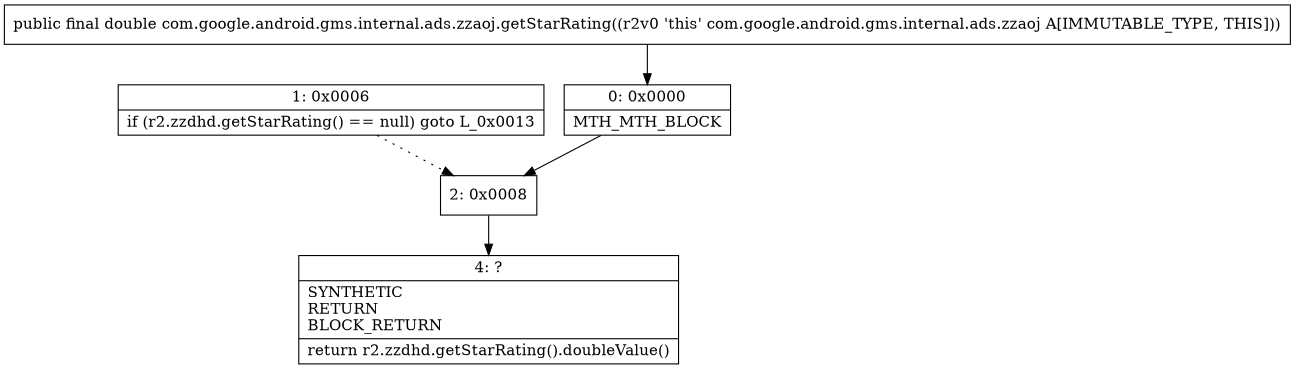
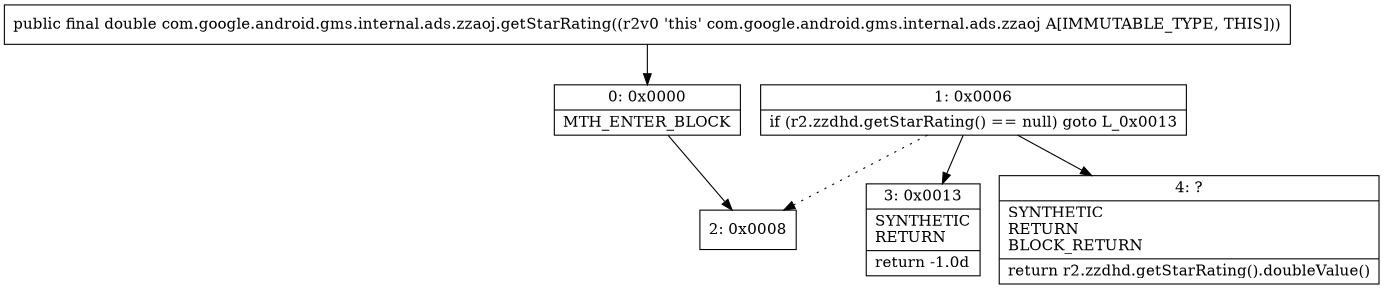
node "0: 0x0000": text "MTH_MTH_BLOCK" -> "MTH_ENTER_BLOCK"
edge "2: 0x0008" -> "4: ?": now "1: 0x0006" -> "4: ?"
node "3: 0x0013": added
